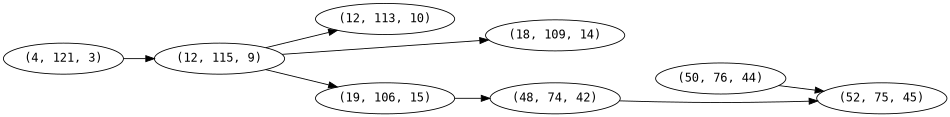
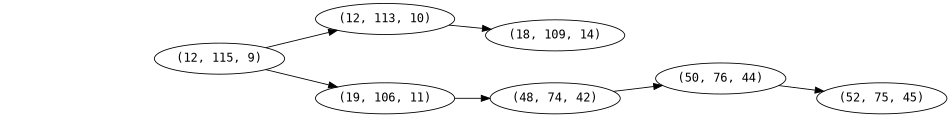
edge "(12, 115, 9)" -> "(18, 109, 14)": now "(12, 113, 10)" -> "(18, 109, 14)"
node "(4, 121, 3)": removed
node "(19, 106, 15)": label "(19, 106, 15)" -> "(19, 106, 11)"
edge "(48, 74, 42)" -> "(52, 75, 45)": now "(48, 74, 42)" -> "(50, 76, 44)"
